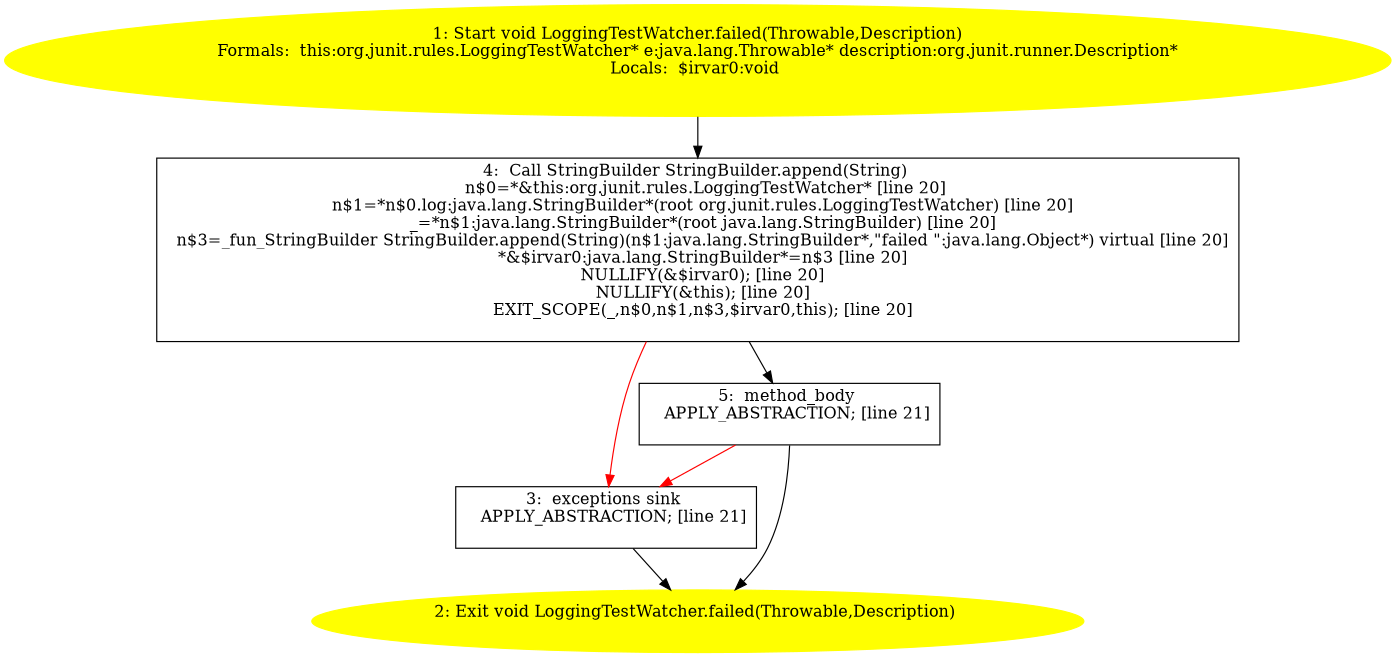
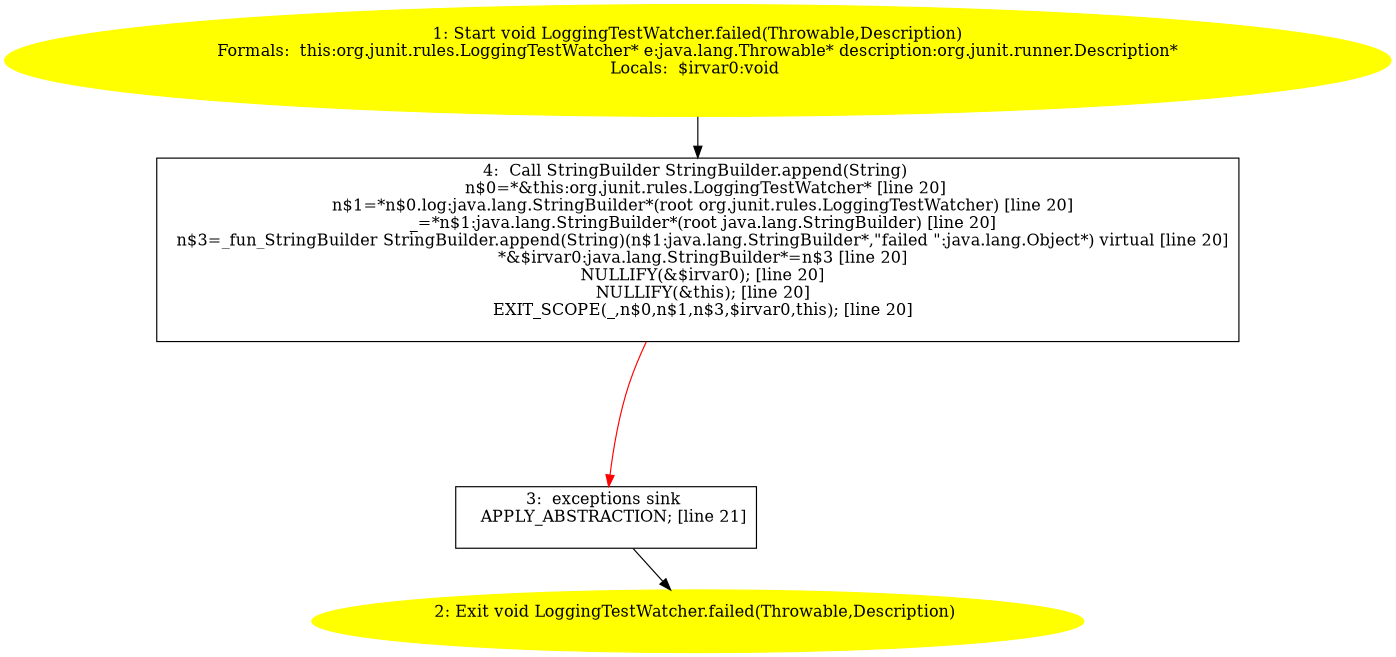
node "5:  method_body APPLY_ABSTRACTION; [line 21]": removed
